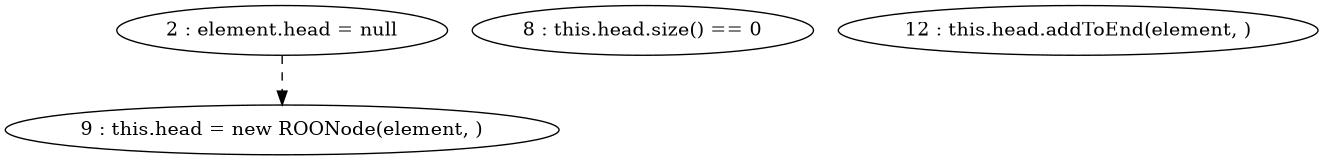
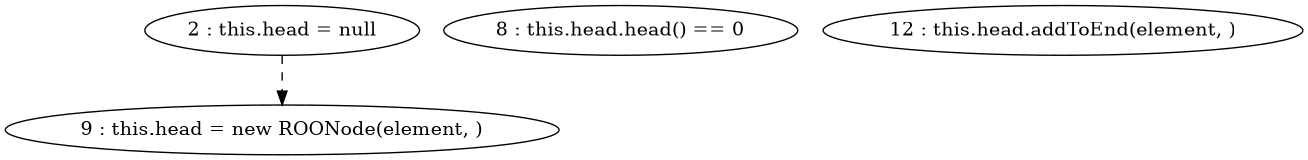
node "2 : element.head = null": label "2 : element.head = null" -> "2 : this.head = null"
node "8 : this.head.size() == 0": label "8 : this.head.size() == 0" -> "8 : this.head.head() == 0"
